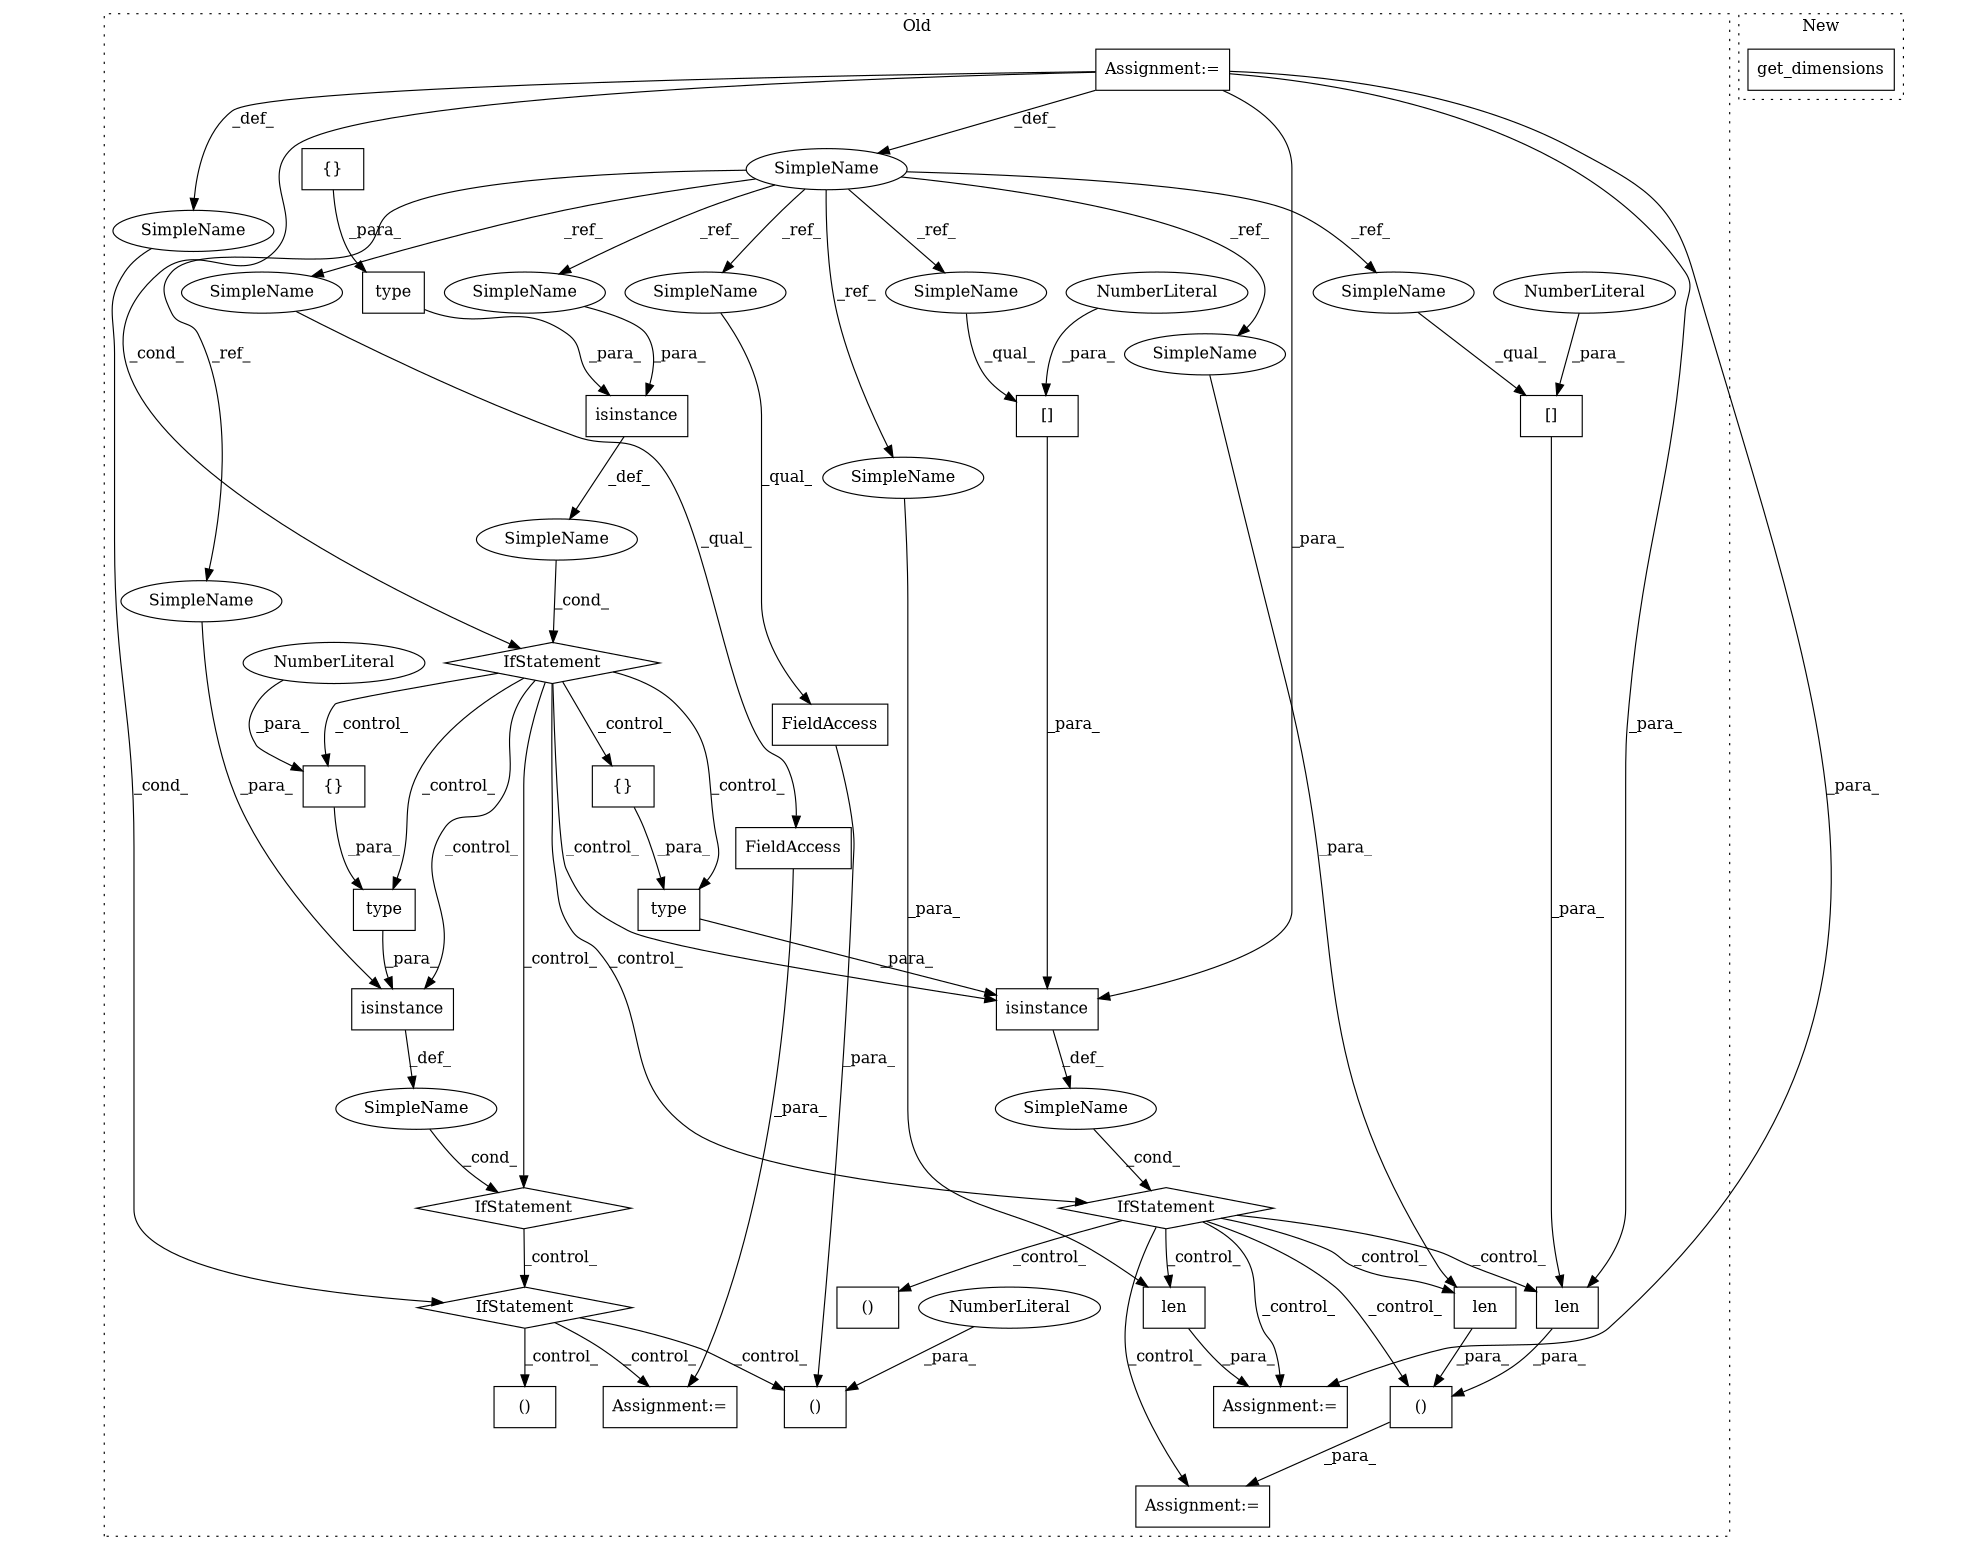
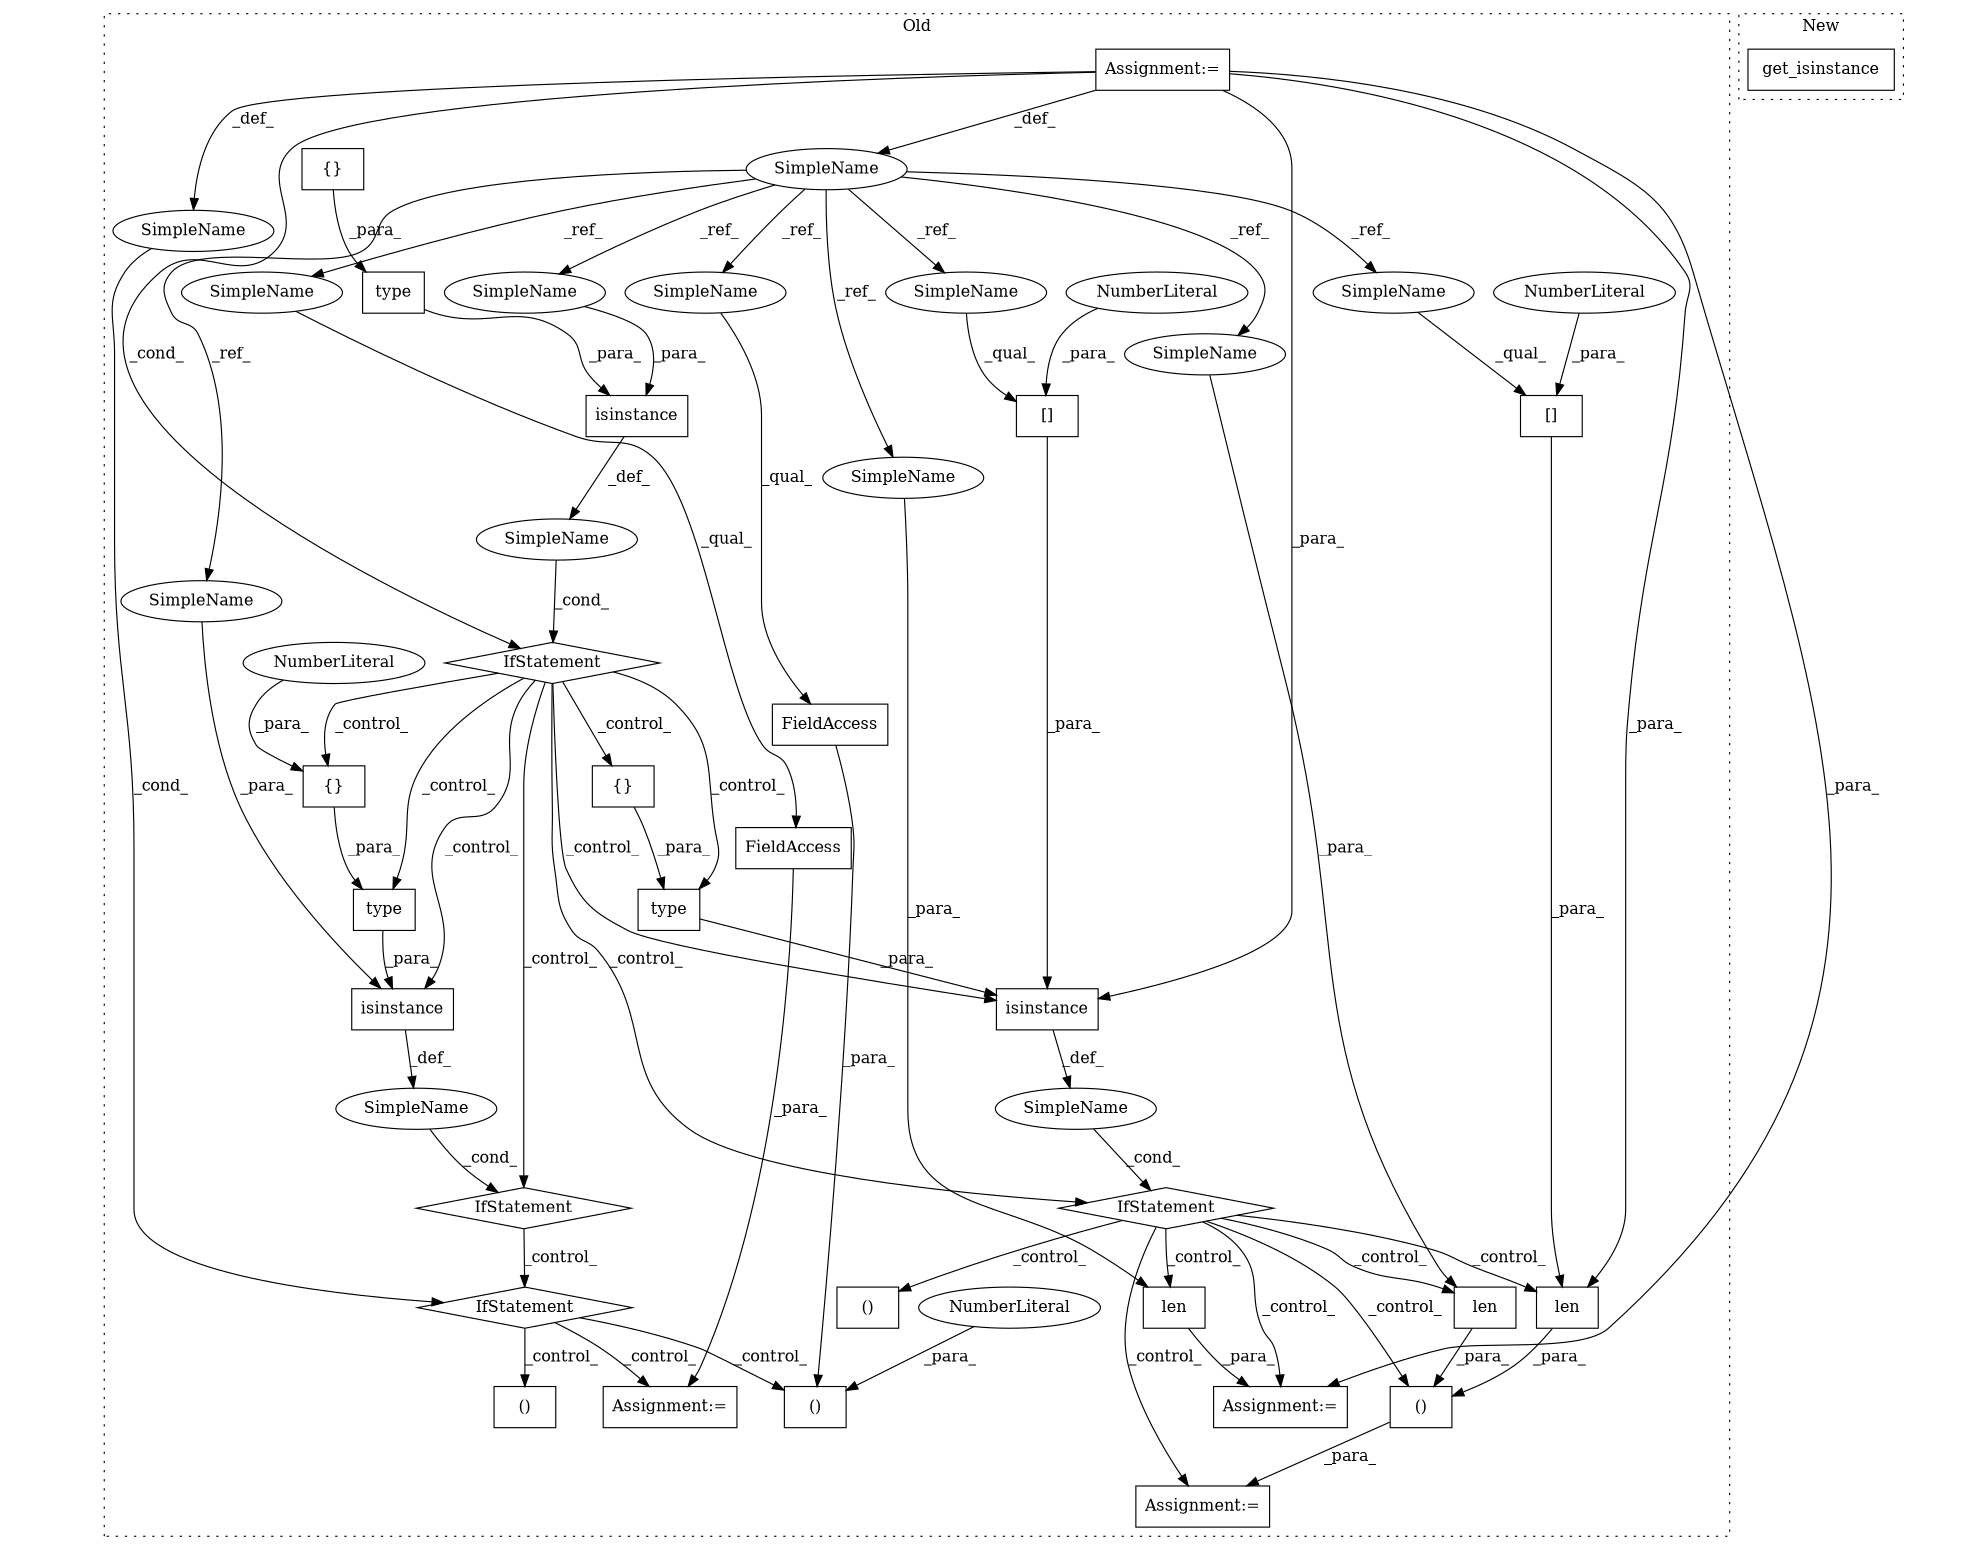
node "get_dimensions": label "get_dimensions" -> "get_isinstance"
